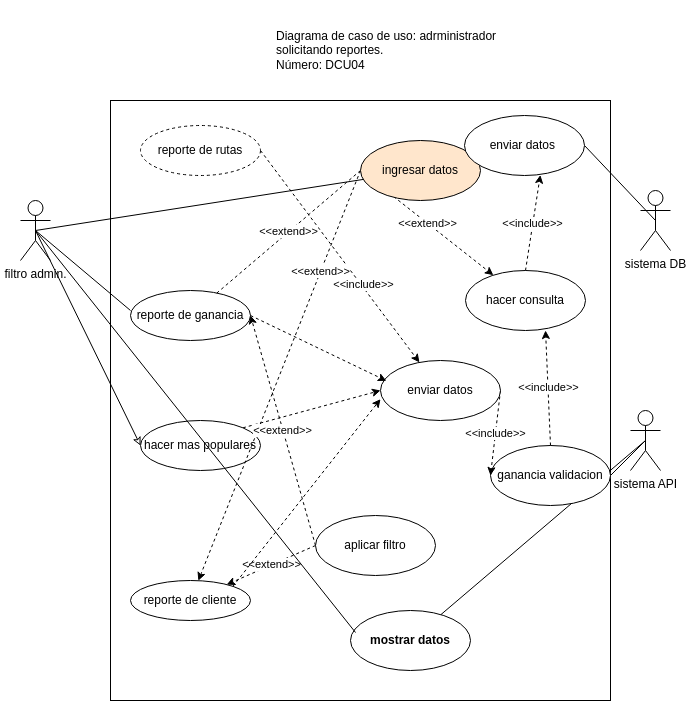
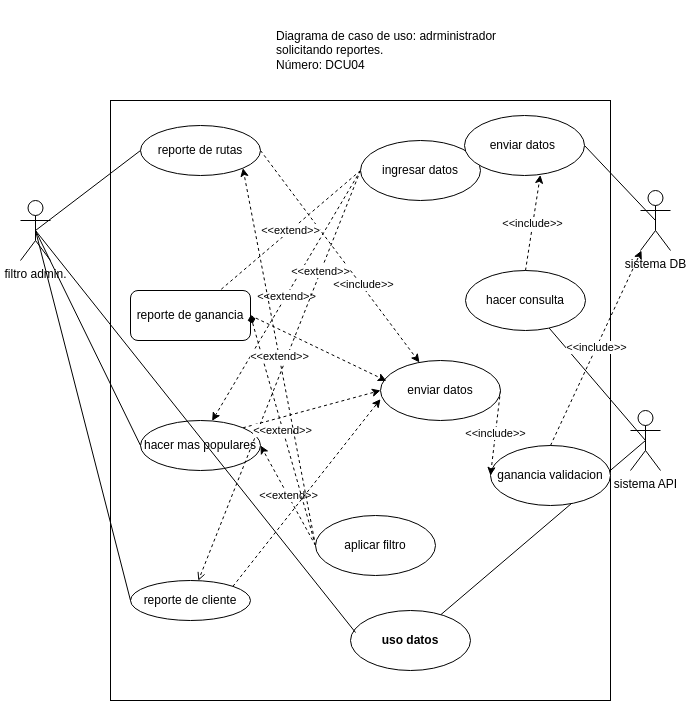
node "reporte de rutas": style dashed -> solid
node "ingresar datos": fillcolor #ffe6cc -> #ffffff
edge "reporte de rutas" -- "filtro admin.": added
edge "ingresar datos" -- "filtro admin.": now "reporte de cliente" -- "filtro admin."
edge "ingresar datos" -> "hacer consulta": now "ingresar datos" -> "hacer mas populares"
edge "filtro admin." -- "reporte de ganancia": removed
node "reporte de ganancia": shape ellipse -> rounded rectangle
edge "aplicar filtro" -> "reporte de ganancia": arrowhead classic -> diamond
edge "hacer consulta" -- "sistema API": added
edge "ganancia validacion" -> "hacer consulta": now "ganancia validacion" -> "sistema DB"
edge "filtro admin." -> "hacer mas populares": arrowhead classic -> none
edge "sistema API" -- "ganancia validacion": removed
edge "aplicar filtro" -> "hacer mas populares": added, label "<<extend>>"
edge "aplicar filtro" -> "reporte de cliente": now "aplicar filtro" -> "reporte de rutas"
edge "ingresar datos" -> "reporte de cliente": arrowhead classic -> open
node "mostrar datos": label "mostrar datos" -> "uso datos"
